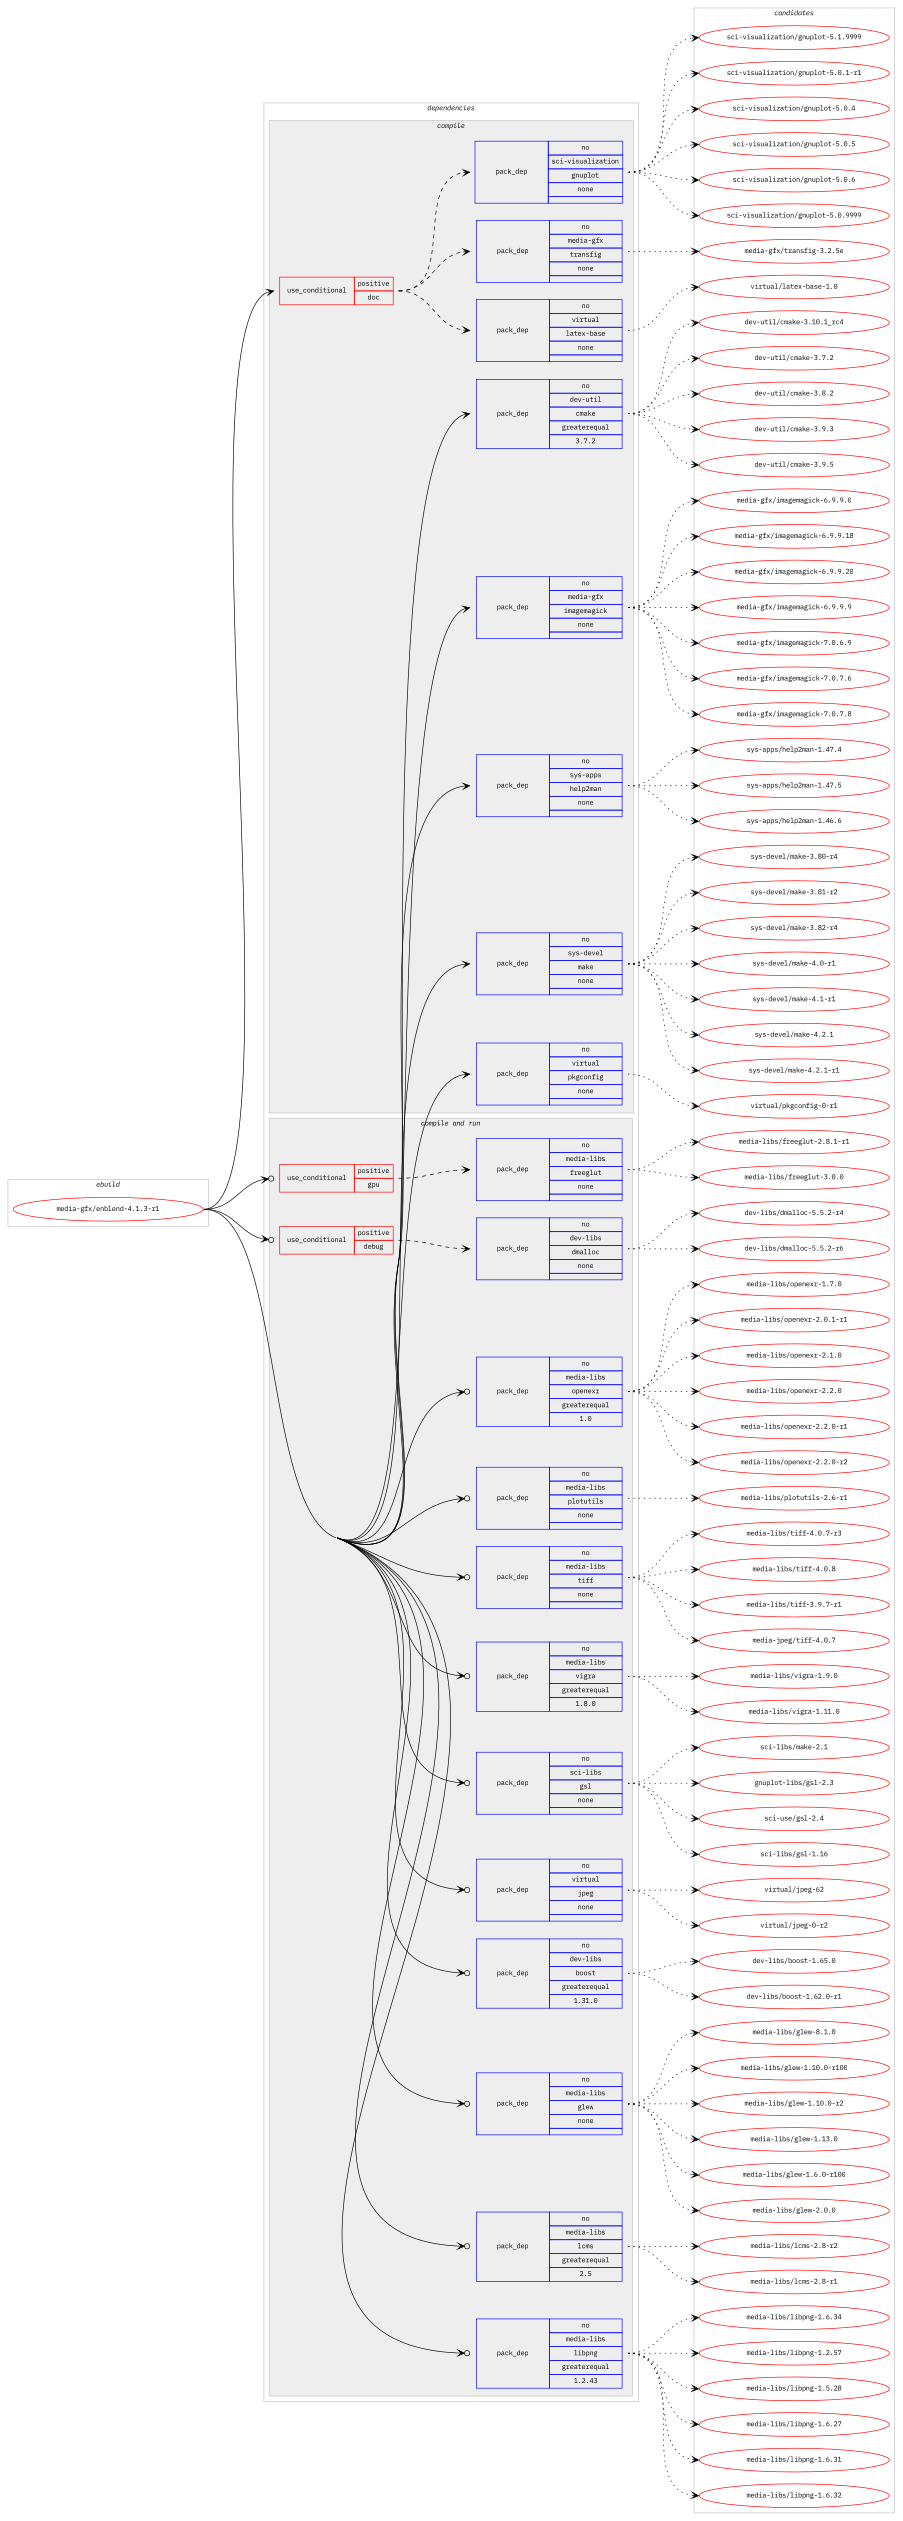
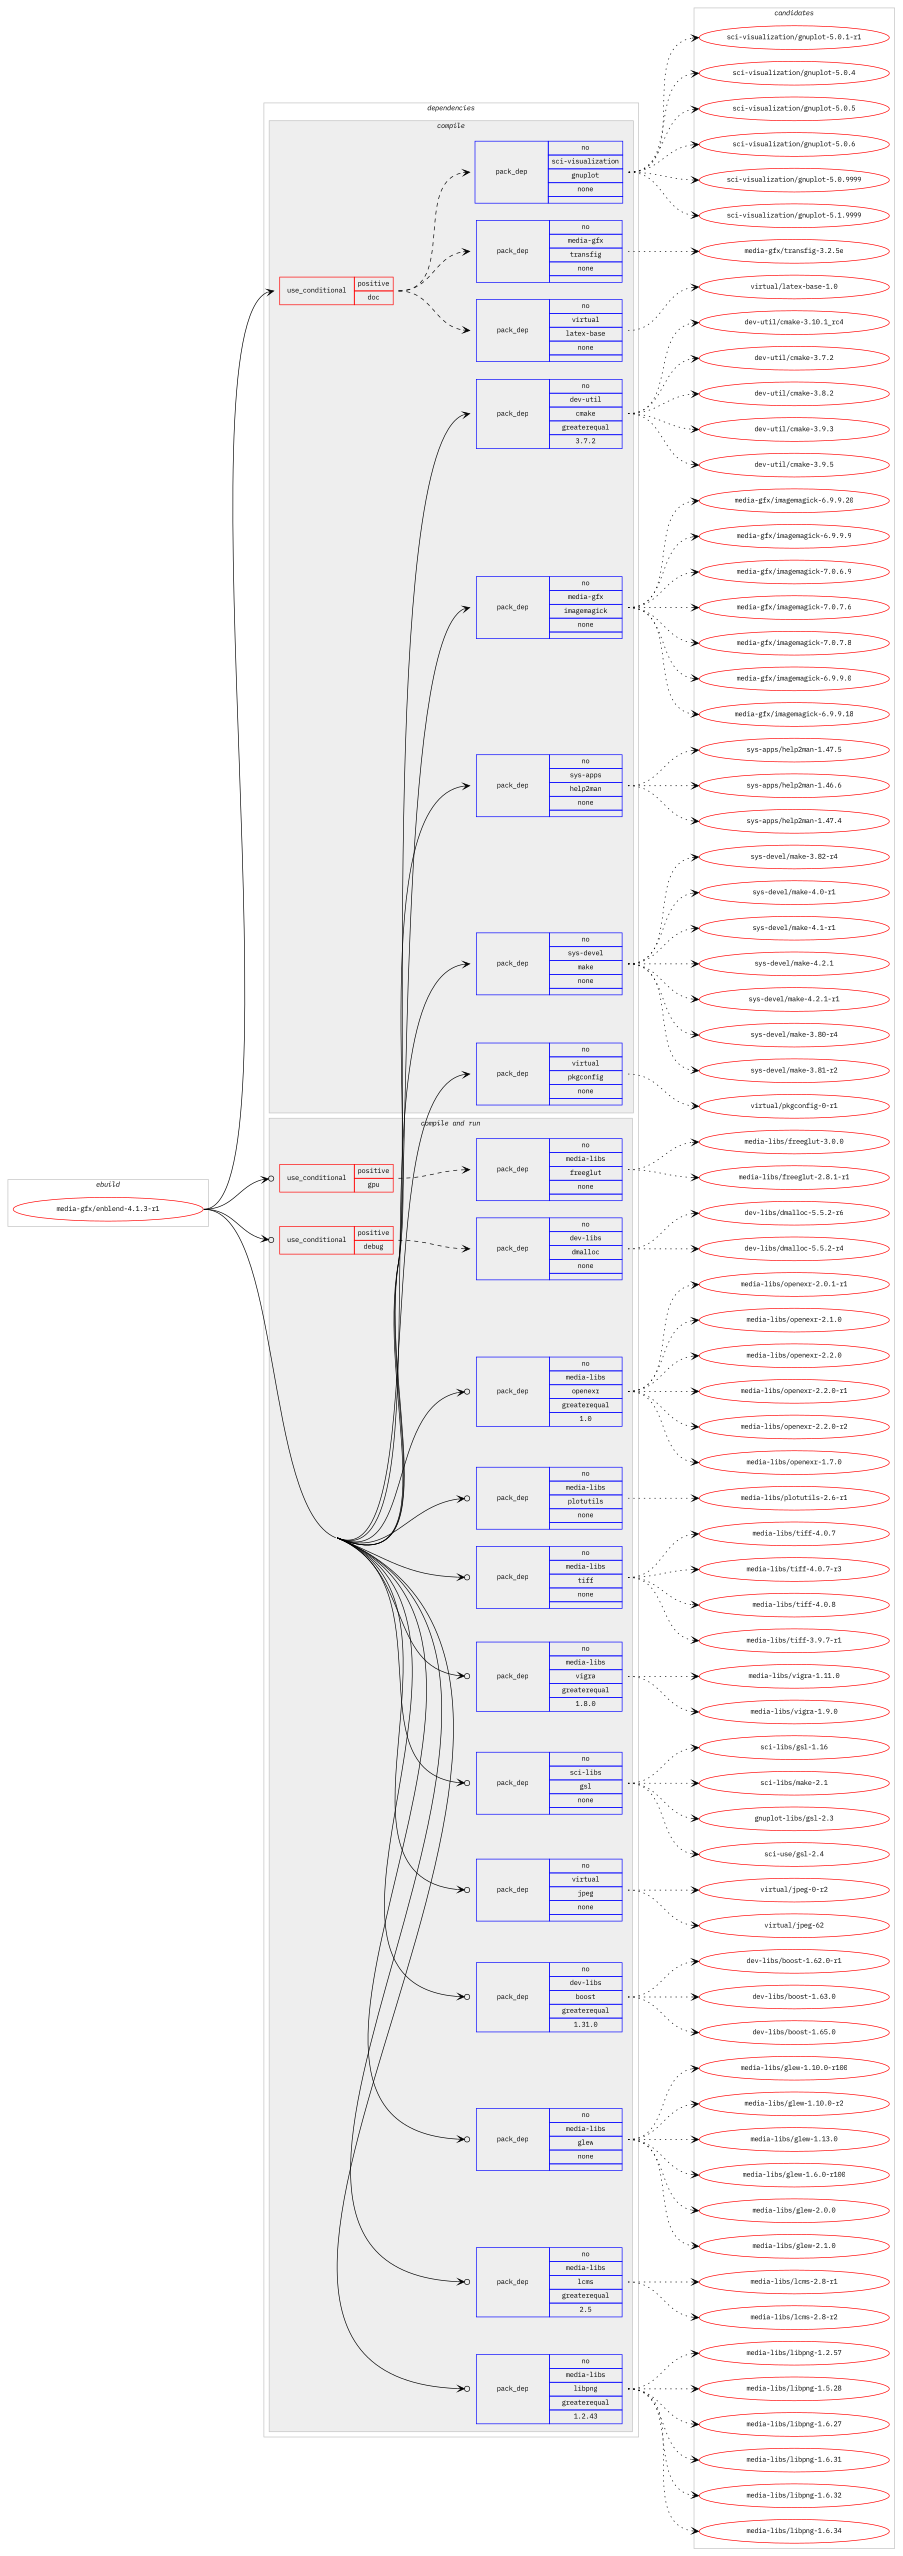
node "media-jpeg/tiff-4.0.7": label "media-jpeg/tiff-4.0.7" -> "media-libs/tiff-4.0.7"
node "dev-libs/boost-1.63.0": added
node "media-libs/glew-8.1.0": label "media-libs/glew-8.1.0" -> "media-libs/glew-2.1.0"
